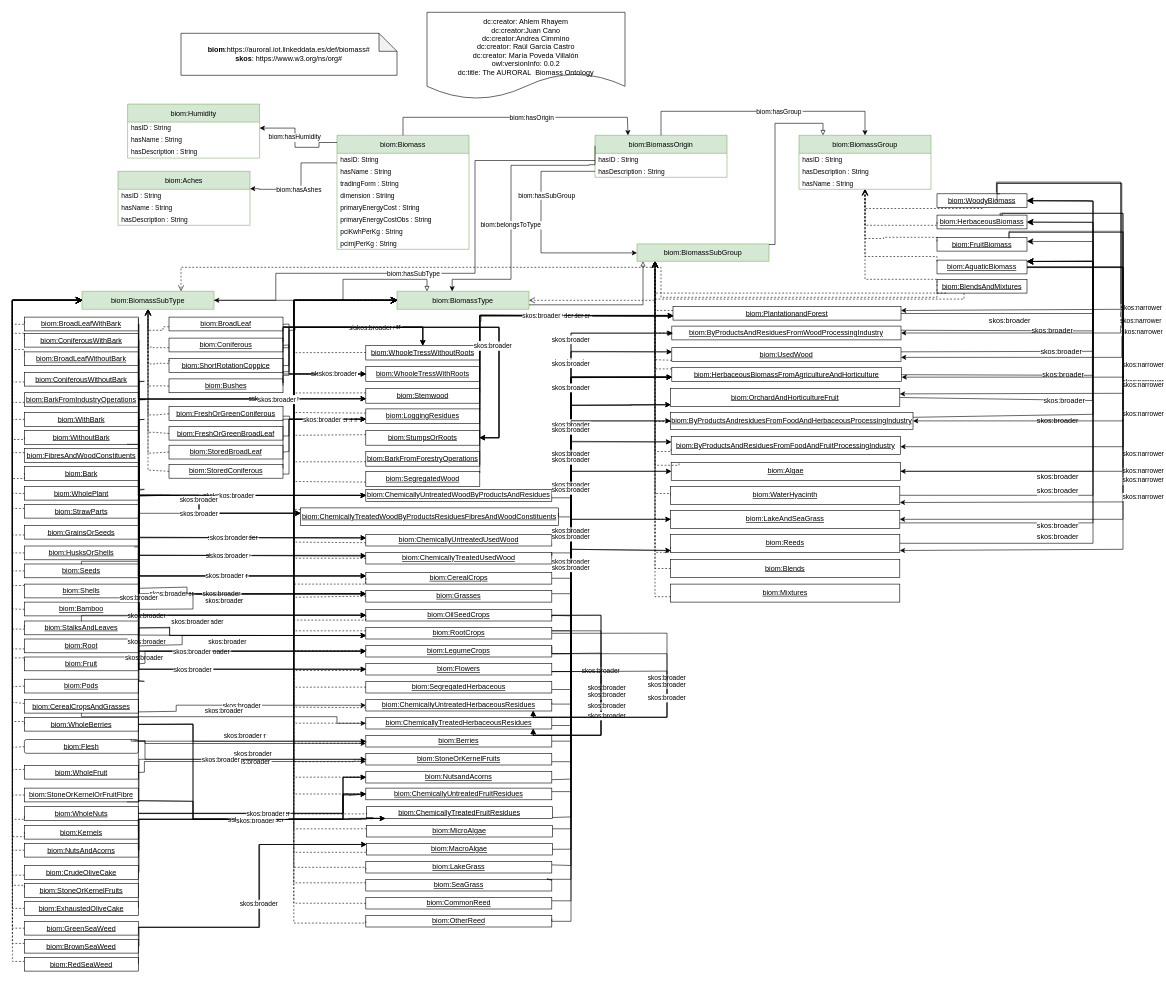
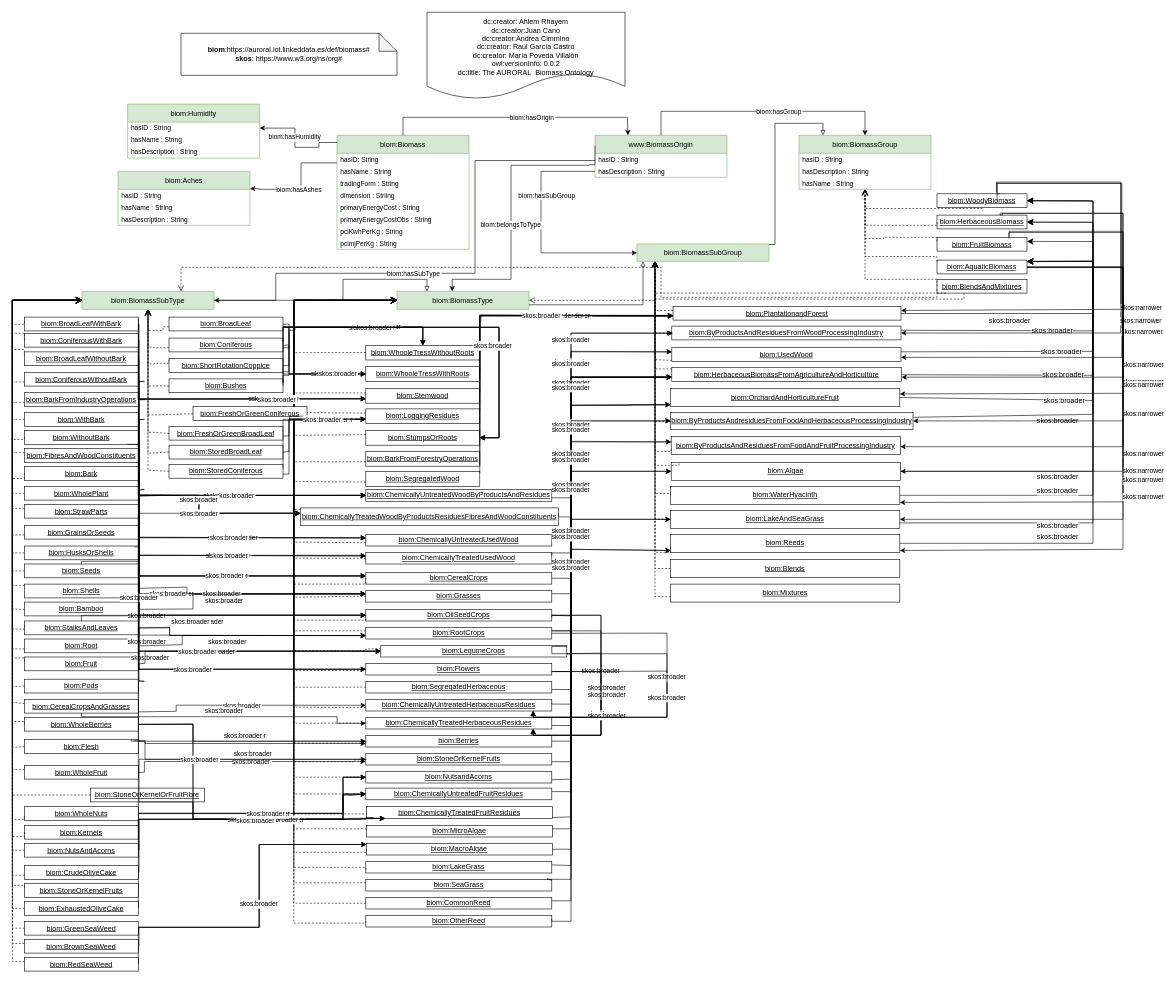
node "biom:BiomassOrigin": label "biom:BiomassOrigin" -> "www:BiomassOrigin"
node "biom:FreshOrGreenConiferous": moved (226, 413) -> (250, 413)
node "biom:LegumeCrops": moved (459, 651) -> (474, 651)
node "biom:Flesh": shape rounded rectangle -> rectangle
node "biom:StoneOrKernelOrFruitFibre": moved (81, 795) -> (147, 795)
